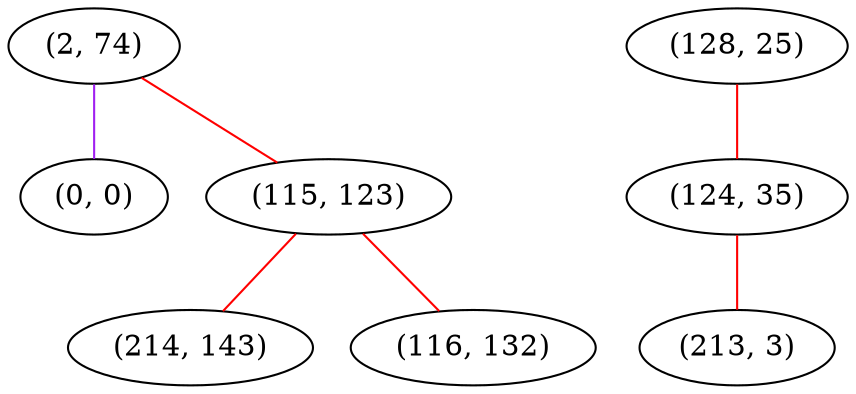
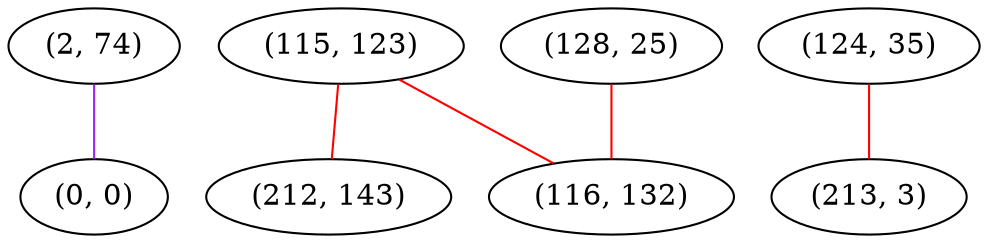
edge "(2, 74)" -- "(115, 123)": removed
edge "(128, 25)" -- "(124, 35)": now "(128, 25)" -- "(116, 132)"
node "(214, 143)": label "(214, 143)" -> "(212, 143)"
